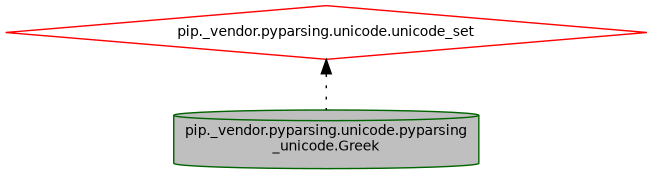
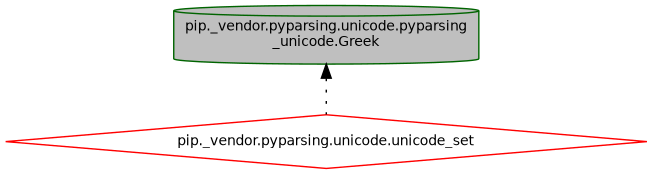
edge "pip._vendor.pyparsing.unicode.pyparsing _unicode.Greek" -> "pip._vendor.pyparsing.unicode.unicode_set": reversed
